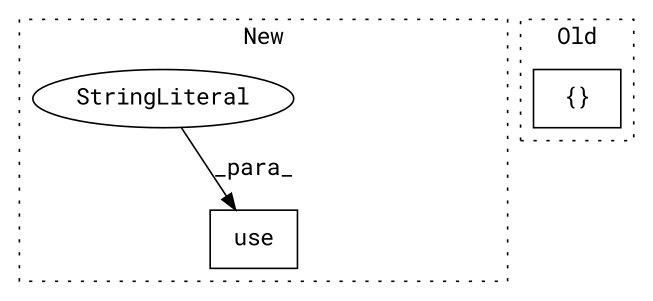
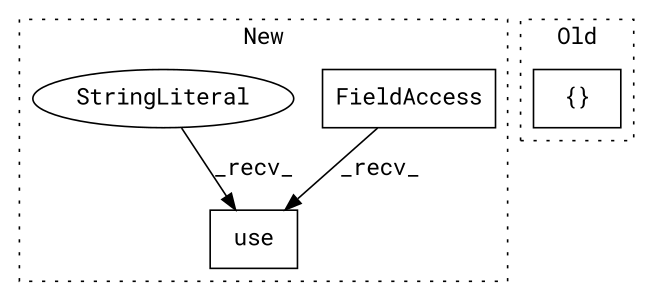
node "FieldAccess": added
edge "StringLiteral" -> "use": label "_para_" -> "_recv_"
